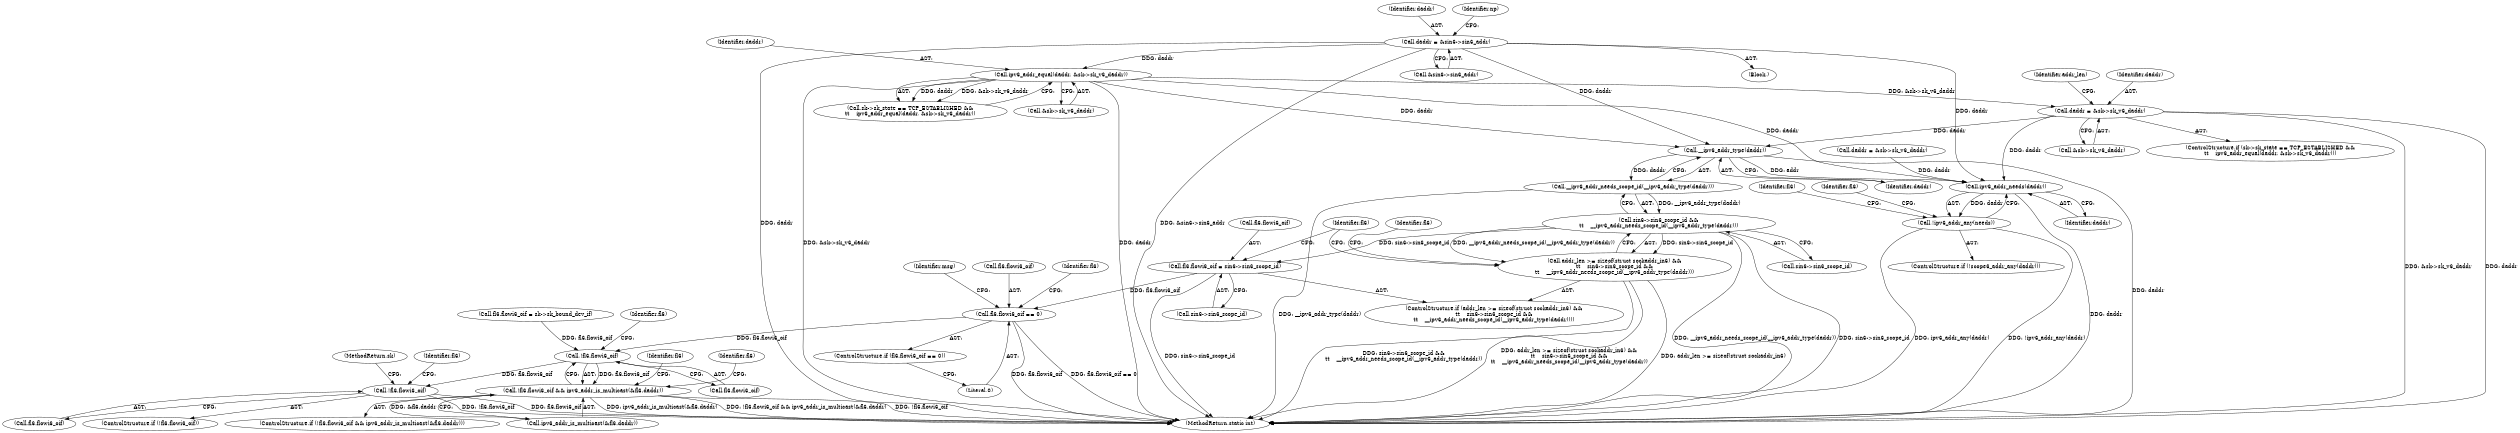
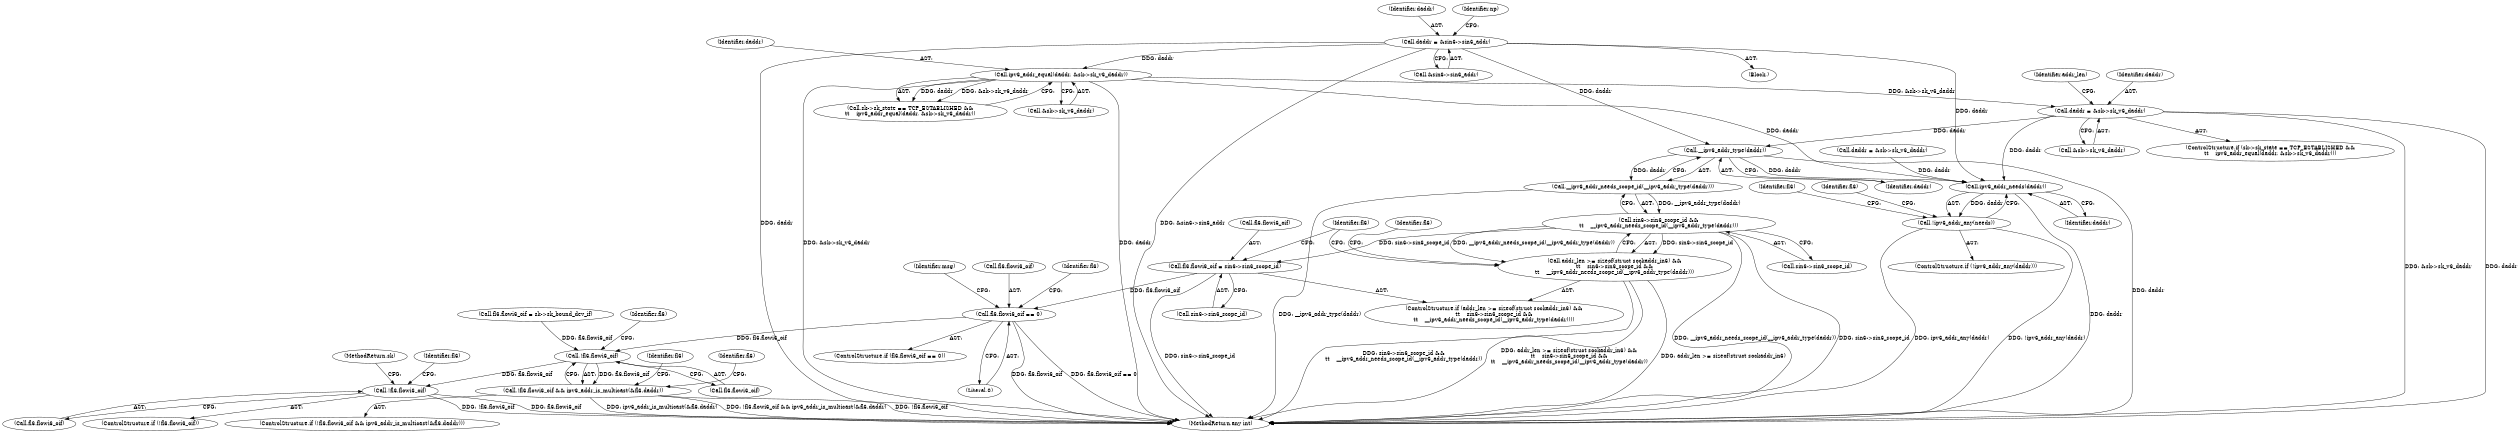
edge "(Call,ipv6_addr_equal(daddr, &sk->sk_v6_daddr))" -> "(Call,__ipv6_addr_type(daddr))": removed, label "DDG: daddr"
edge "(Call,__ipv6_addr_type(daddr))" -> "(Call,ipv6_addr_needs(daddr))": label "DDG: addr" -> "DDG: daddr"
node "(ControlStructure,if (!scope6_addr_any(daddr)))": label "(ControlStructure,if (!scope6_addr_any(daddr)))" -> "(ControlStructure,if (!ipv6_addr_any(daddr)))"
edge "(ControlStructure,if (fl6.flowi6_oif == 0))" -> "(Literal,0)": now "(Call,fl6.flowi6_oif == 0)" -> "(Literal,0)"
node "(Call,ipv6_addr_is_multicast(&fl6.daddr))": removed
node "(MethodReturn,static int)": label "(MethodReturn,static int)" -> "(MethodReturn,any int)"
